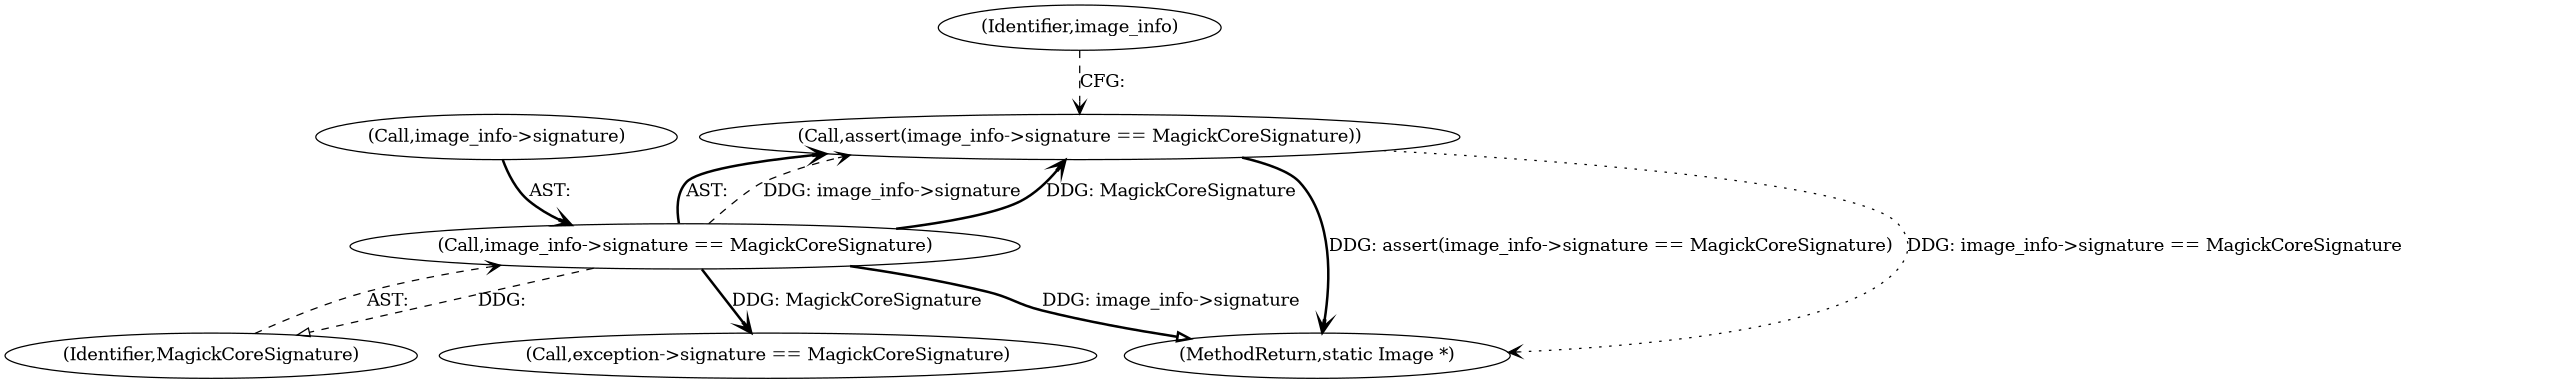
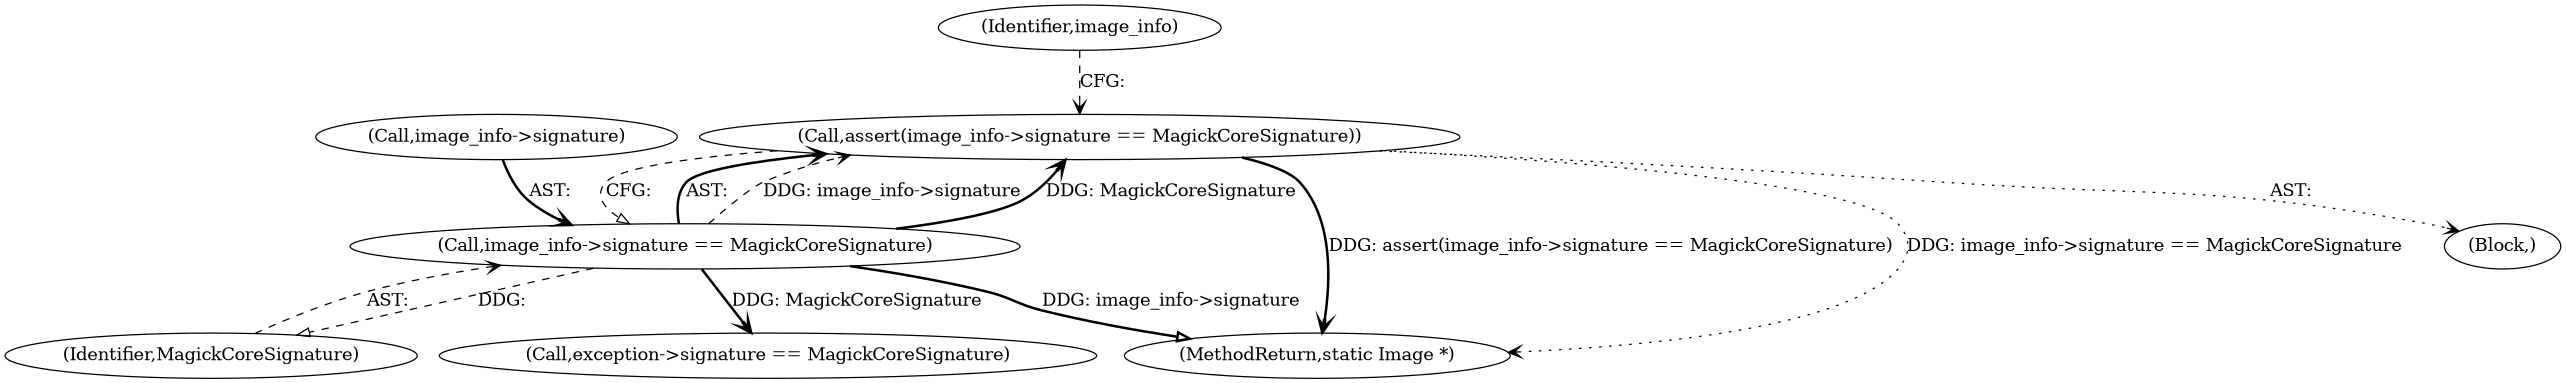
edge "(Call,assert(image_info->signature == MagickCoreSignature))" -> "(Call,image_info->signature == MagickCoreSignature)": added, label "CFG:"
node "(Block,)": added
